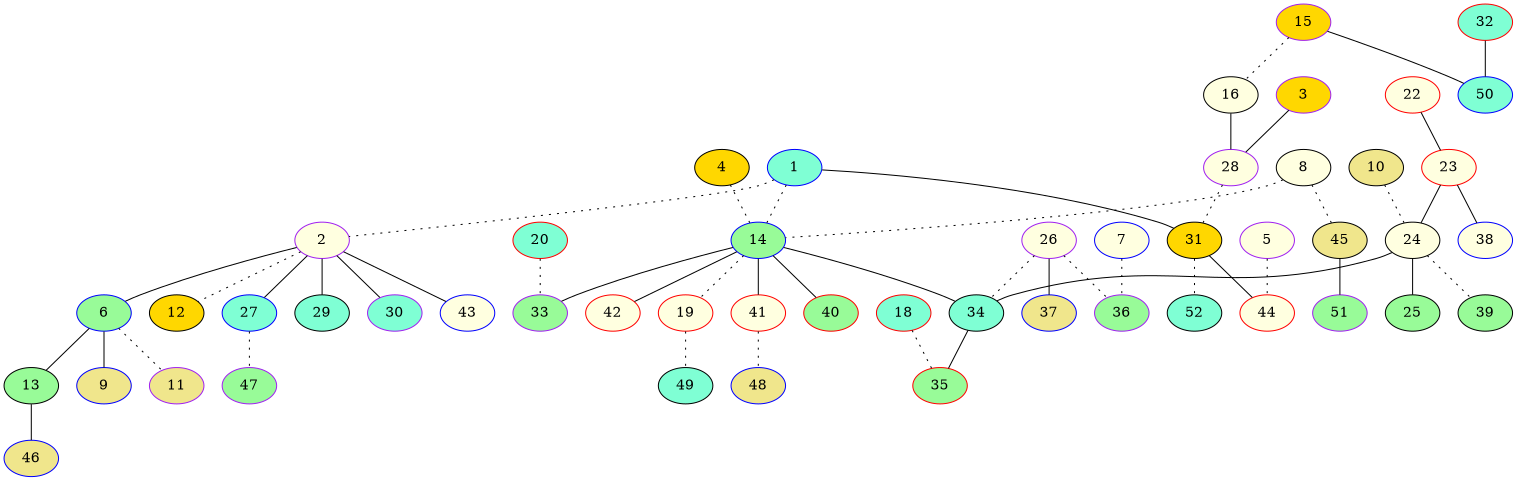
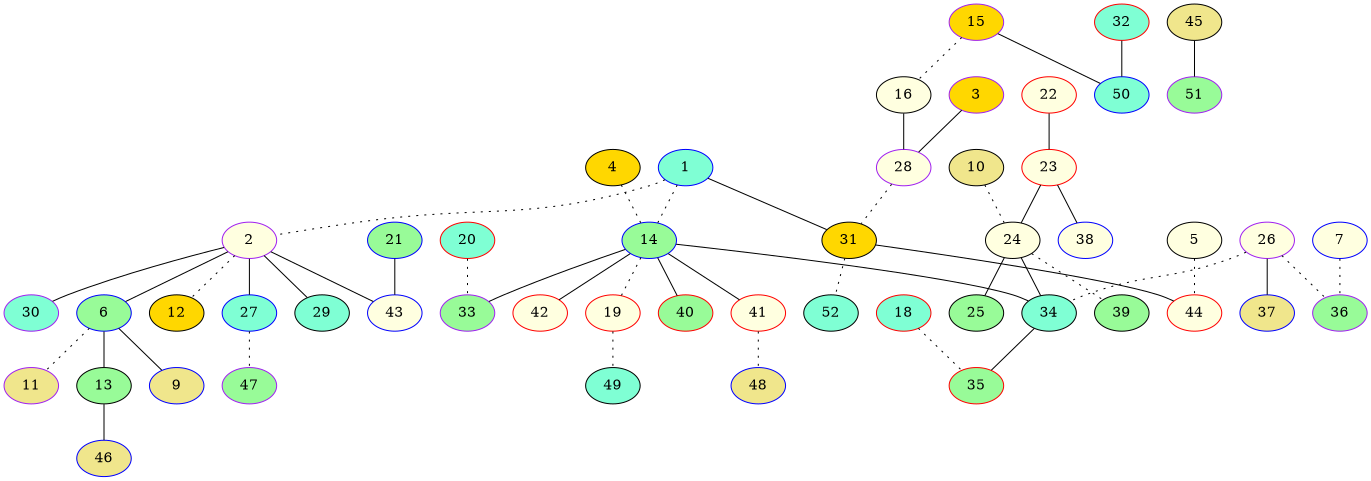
node "8": removed
node "21": added
node "5": color purple -> black
